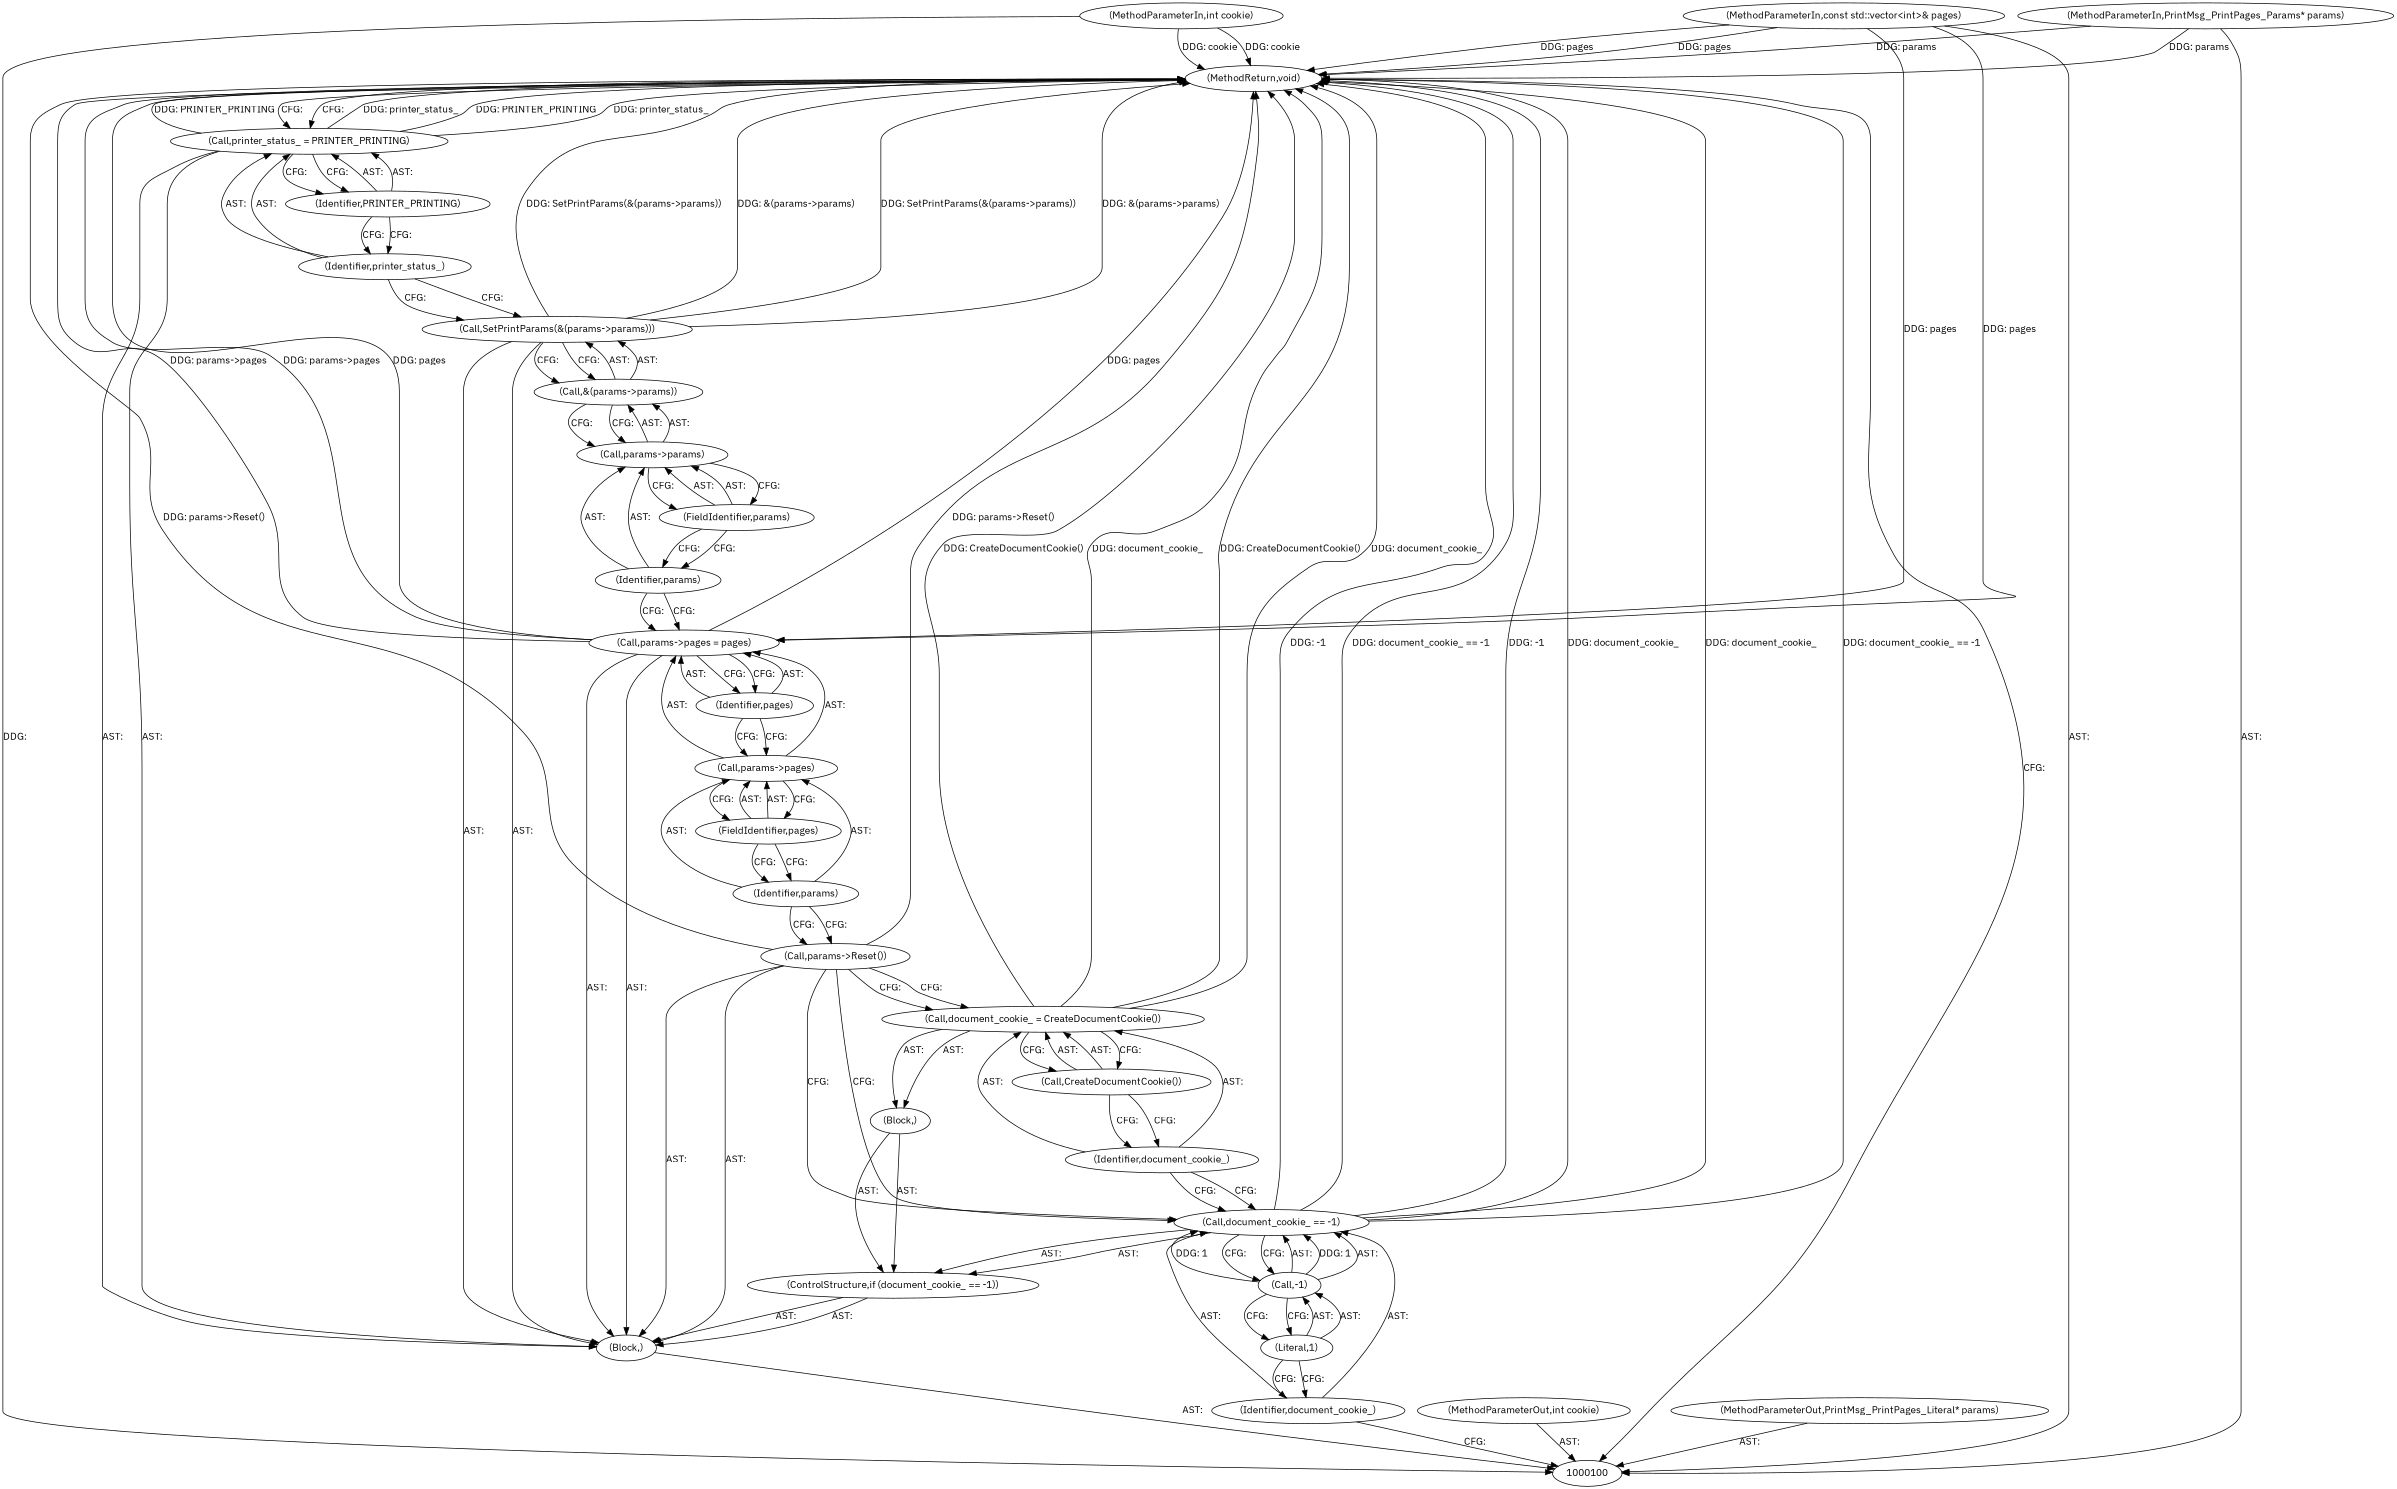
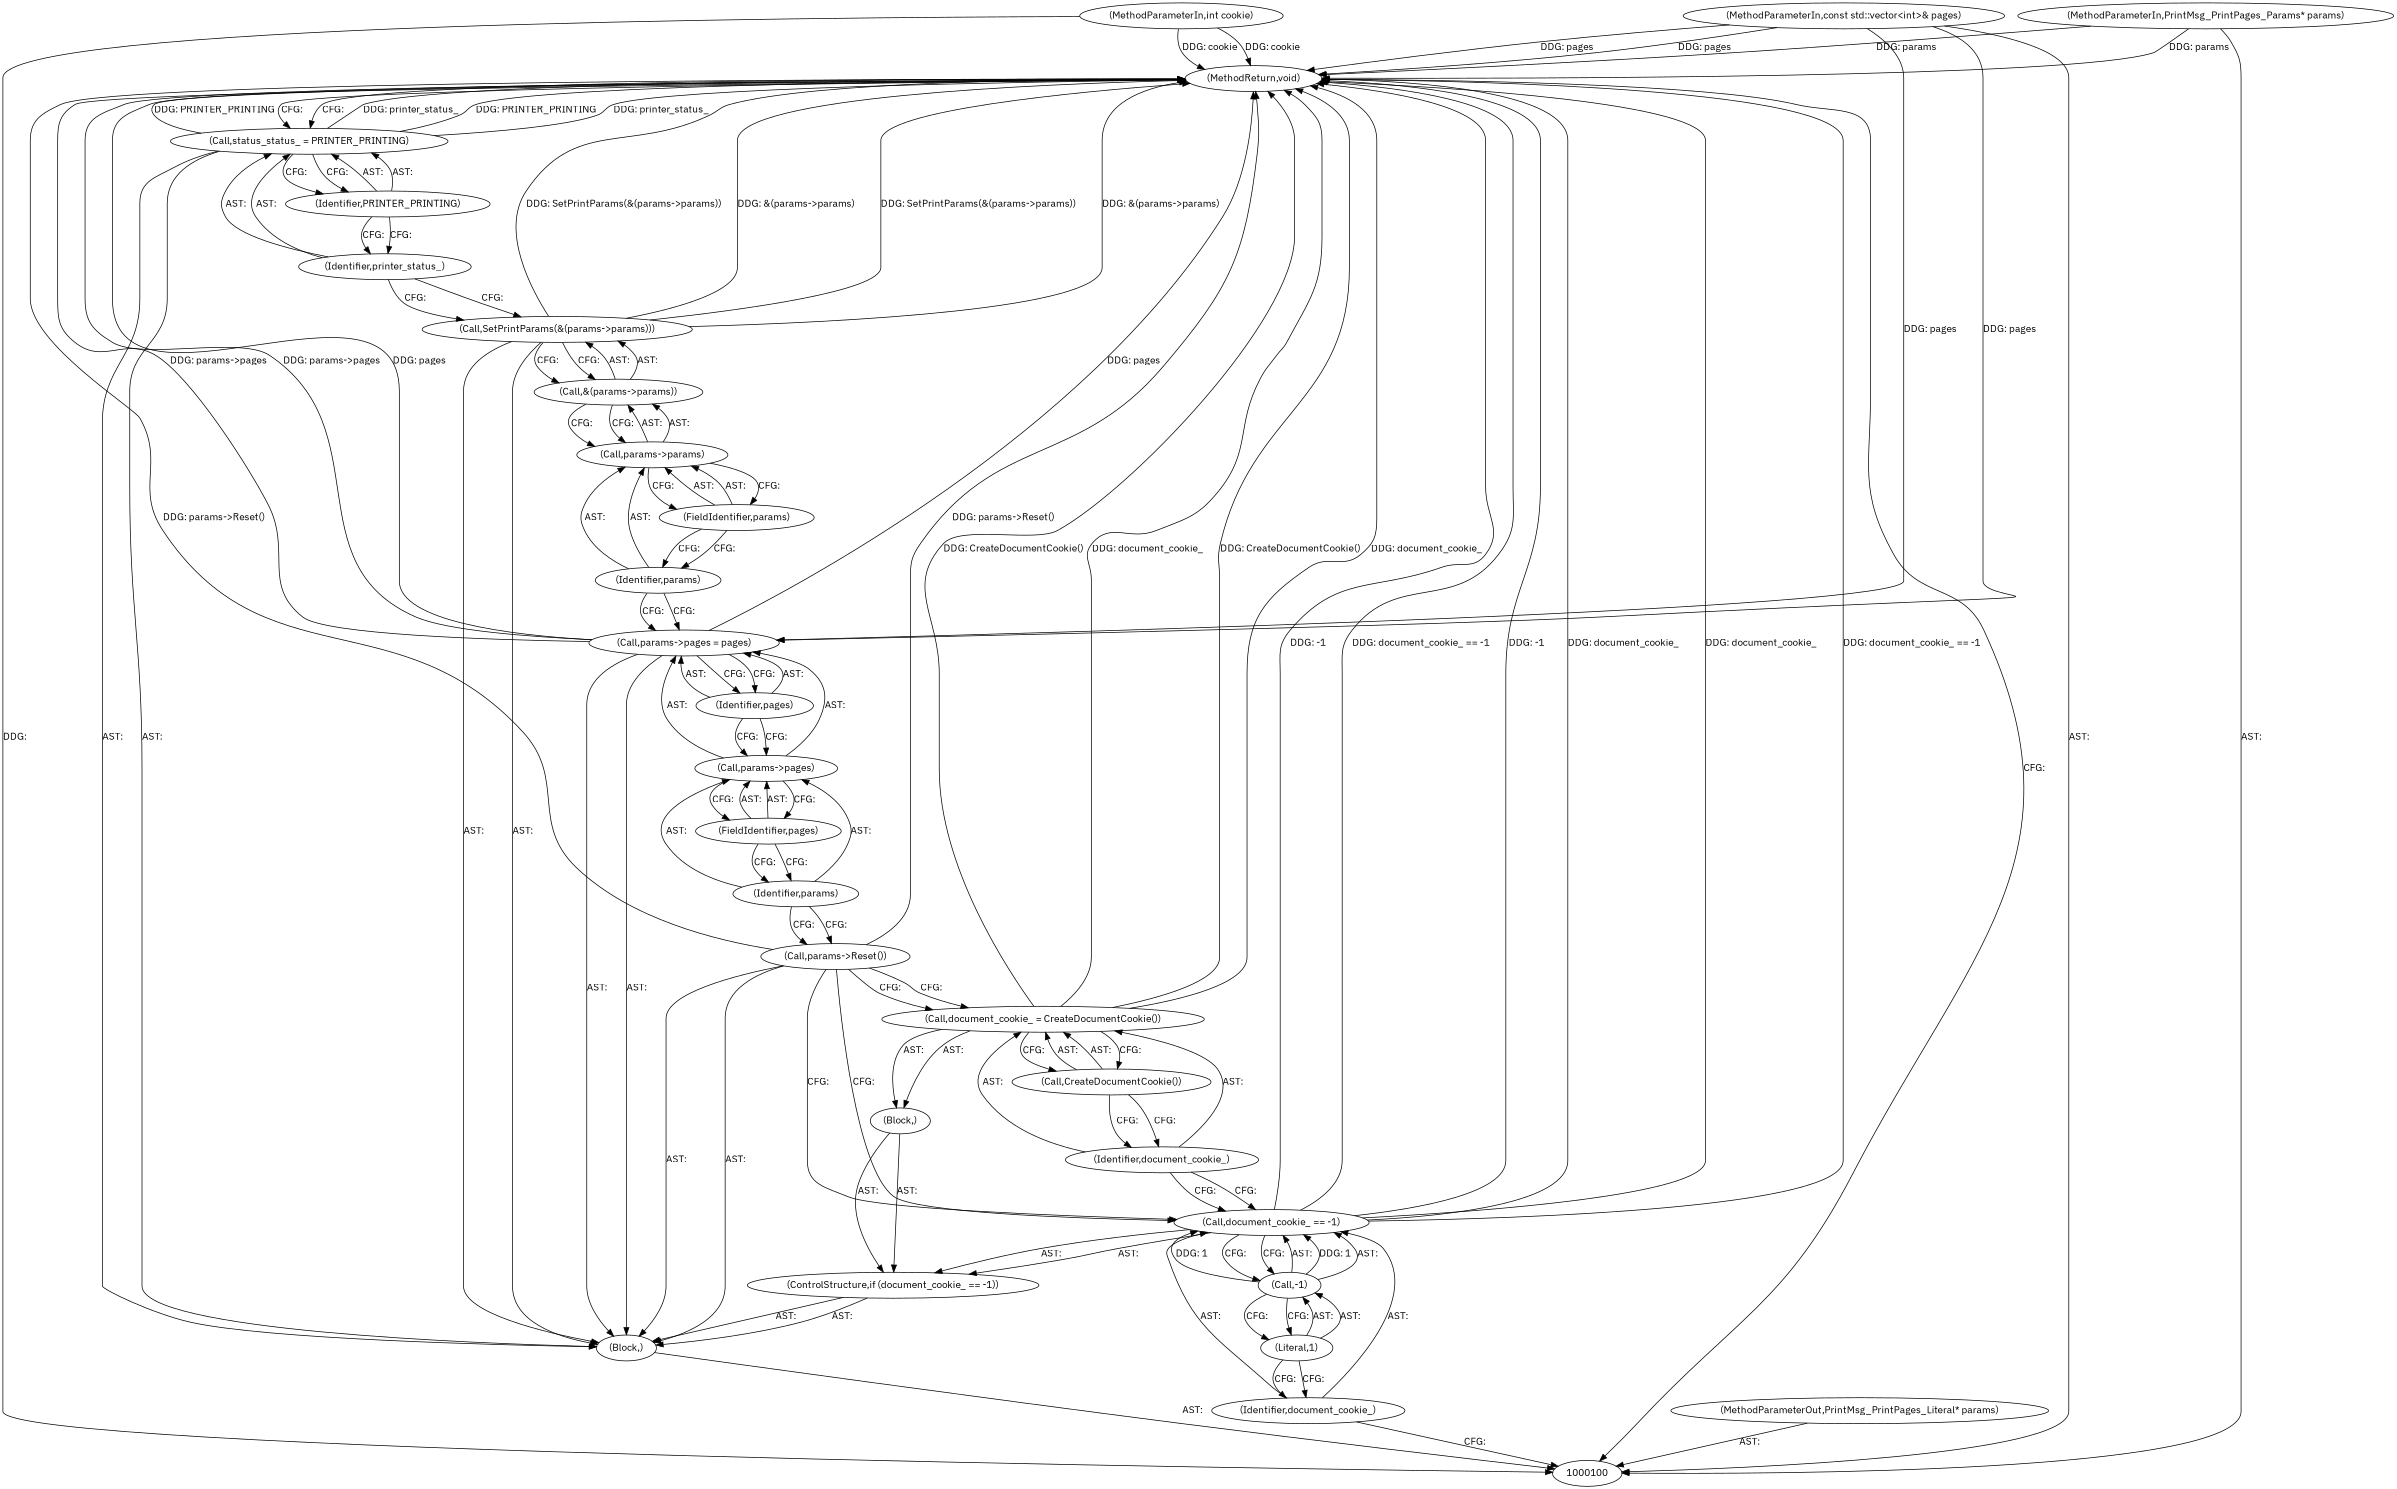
node "(Call,printer_status_ = PRINTER_PRINTING)": label "(Call,printer_status_ = PRINTER_PRINTING)" -> "(Call,status_status_ = PRINTER_PRINTING)"
node "(MethodParameterOut,int cookie)": removed
